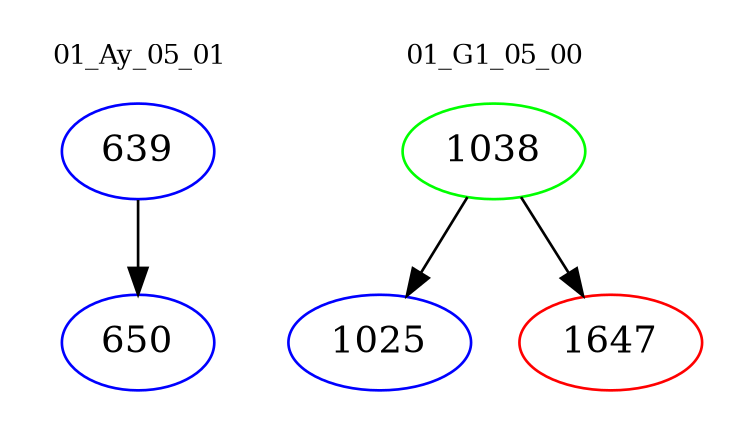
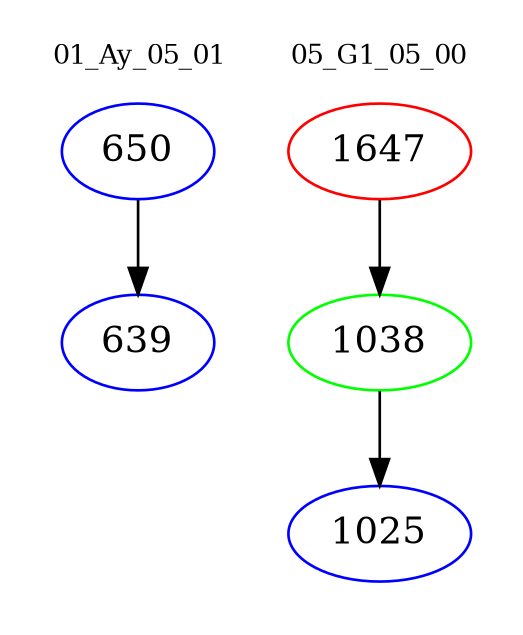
cluster "01_G1_05_00": label "01_G1_05_00" -> "05_G1_05_00"
edge "639" -> "650": reversed
edge "1038" -> "1647": reversed
